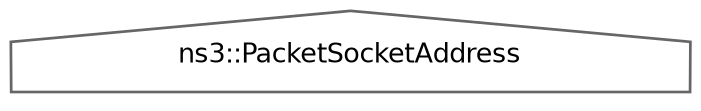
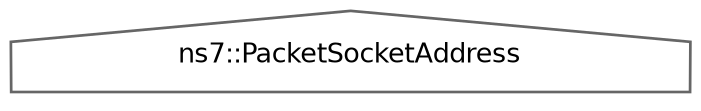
node "ns3::PacketSocketAddress": label "ns3::PacketSocketAddress" -> "ns7::PacketSocketAddress"
